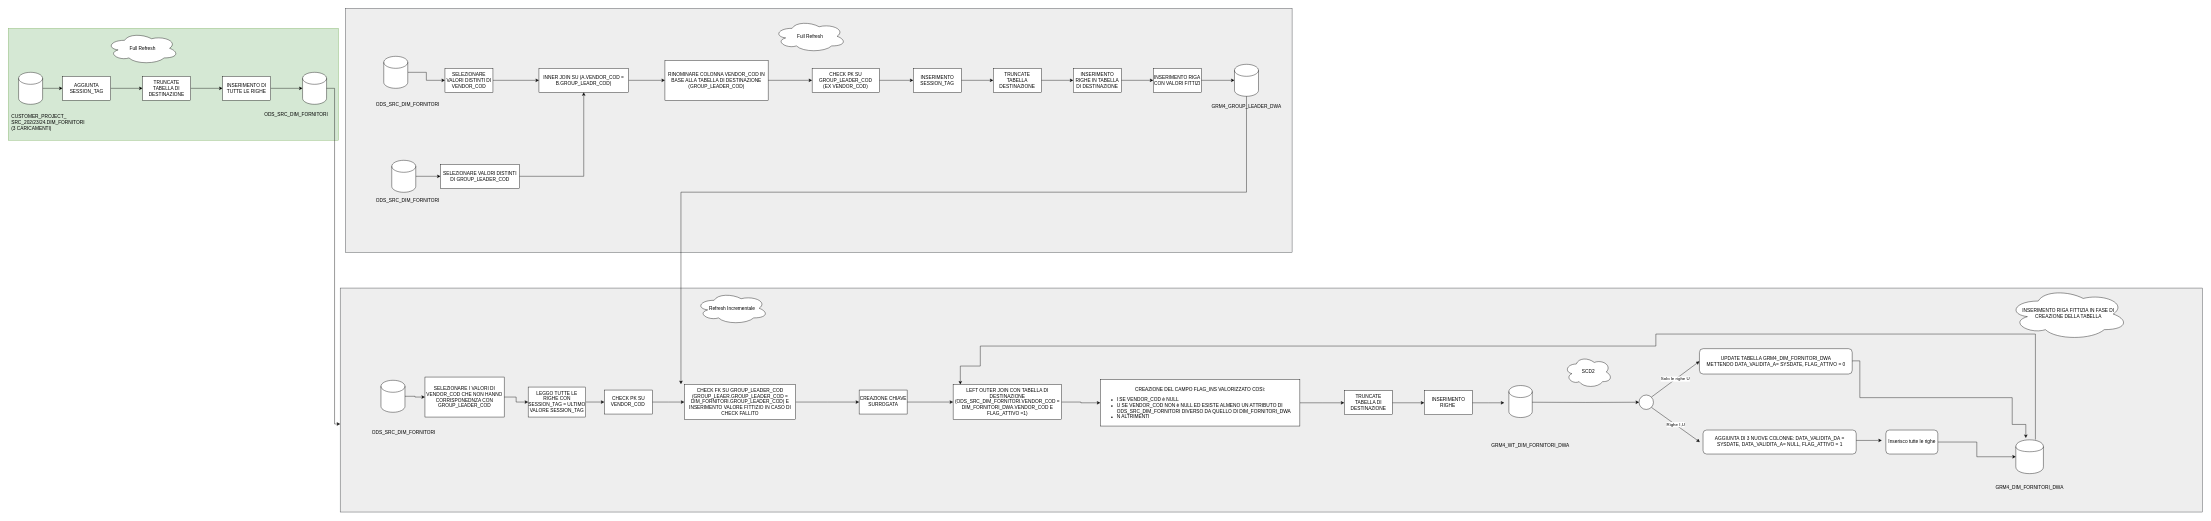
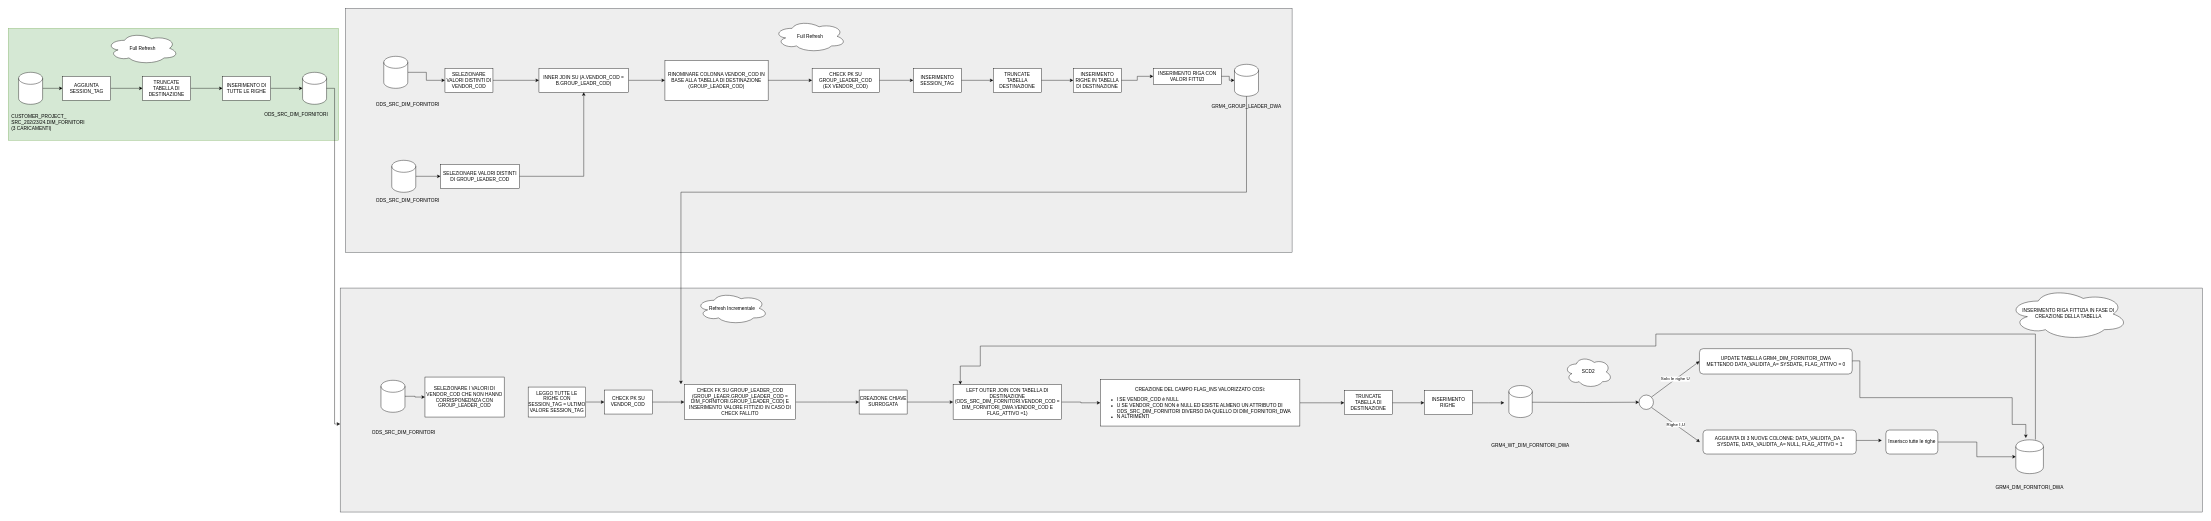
node "INSERIMENTO RIGA CON VALORI FITTIZI": size 48x24 -> 68x16
edge "SELEZIONARE I VALORI DI VENDOR_COD CHE NON HANNO CORRISPONEDNZA CON GROUP_LEADER_COD" -> "LEGGO TUTTE LE RIGHE CON SESSION_TAG = ULTIMO VALORE SESSION_TAG": removed
